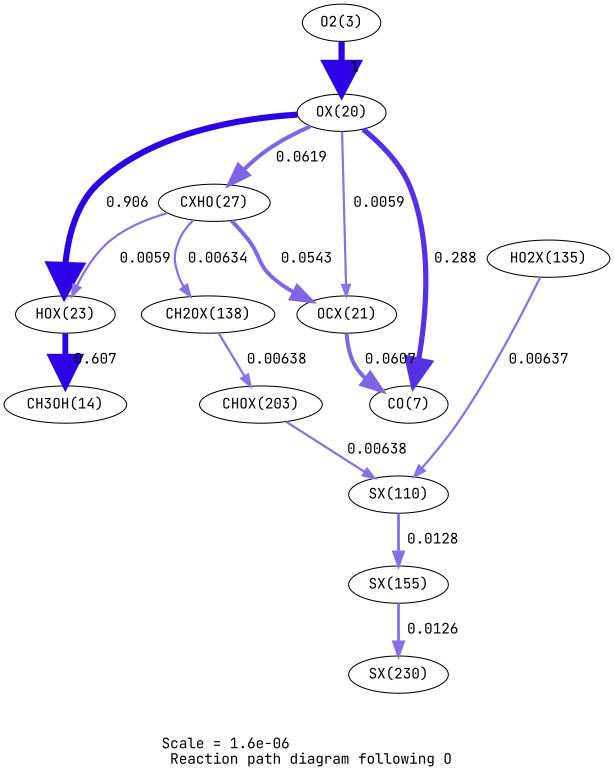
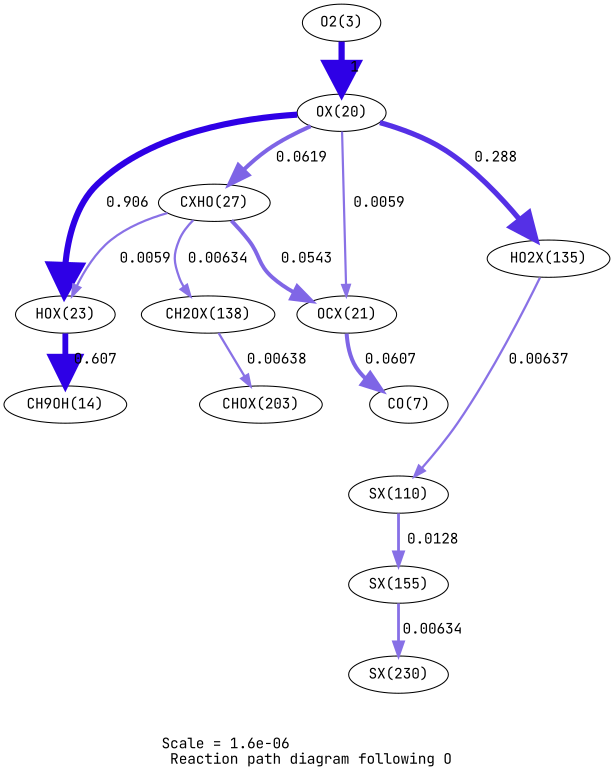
edge "OX(20)" -> "CO(7)": now "OX(20)" -> "HO2X(135)"
node "CH3OH(14)": label "CH3OH(14)" -> "CH9OH(14)"
edge "CHOX(203)" -> "SX(110)": removed, label "0.00638"
edge "SX(155)" -> "SX(230)": label " 0.0126" -> " 0.00634"
